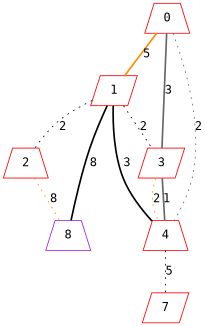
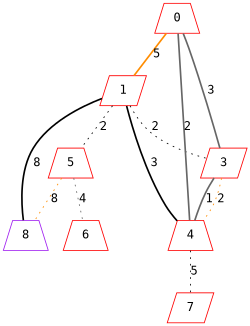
edge "0" -- "4": style dotted -> bold
node "2": label "2" -> "5"
node "6": added
